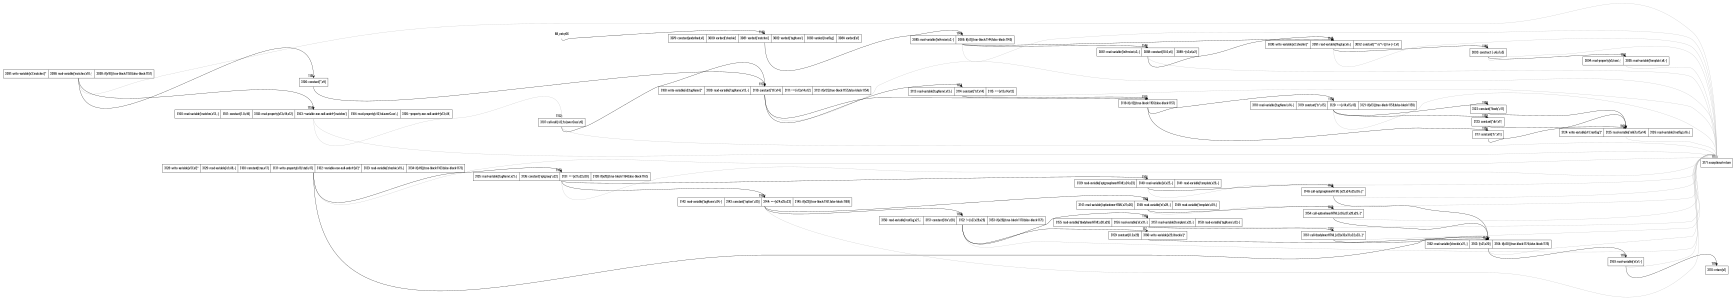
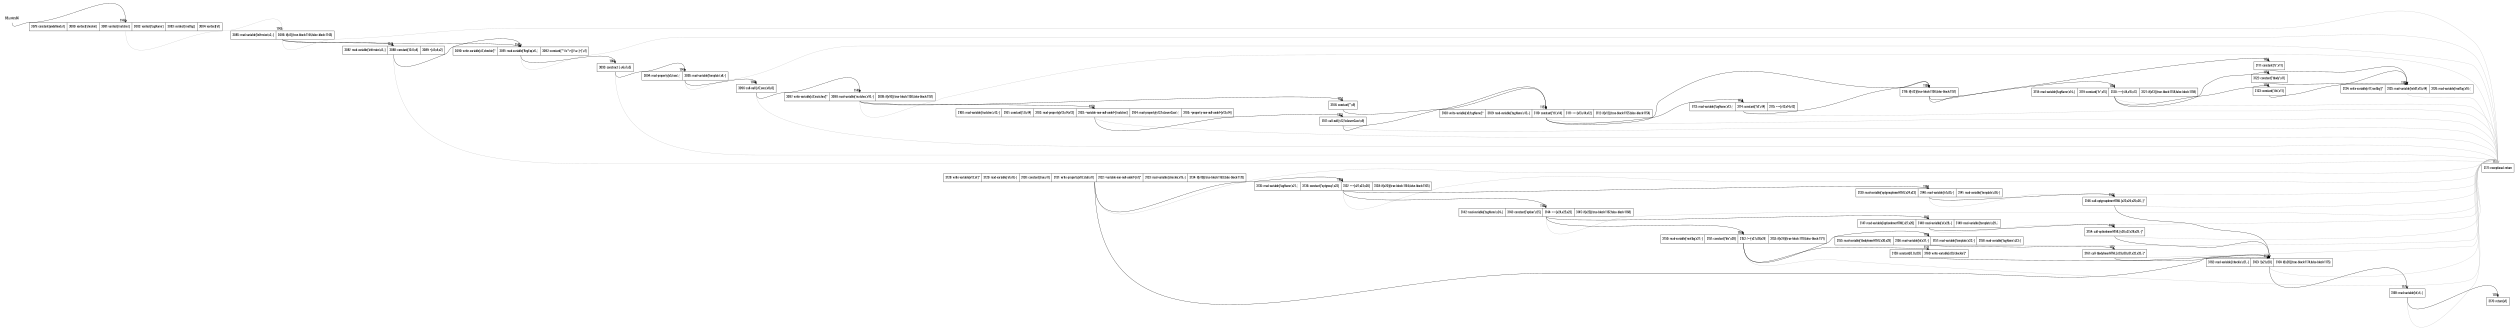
edge "3079: constant[undefined,v1]" -> "3085: read-variable['ieVersion',v2,-]": color black -> gray
node "3096: call-null [v5,'exec',v8,v3]": added
edge "3100: read-variable['matches',v13,-]" -> "3107: call-null [v12,'toLowerCase',v9]": color gray -> black
